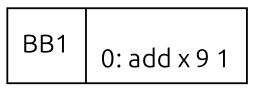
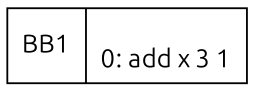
node "BB1": text "0: add x 9 1" -> "0: add x 3 1"
